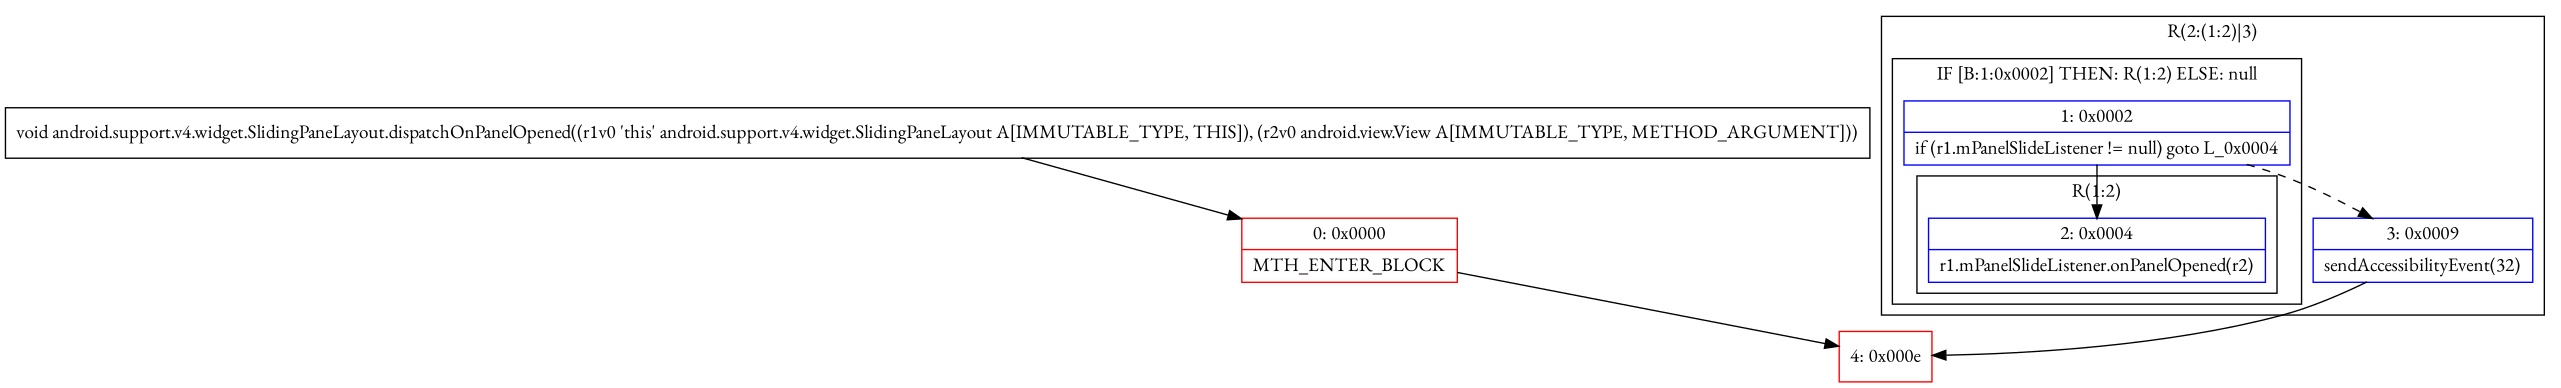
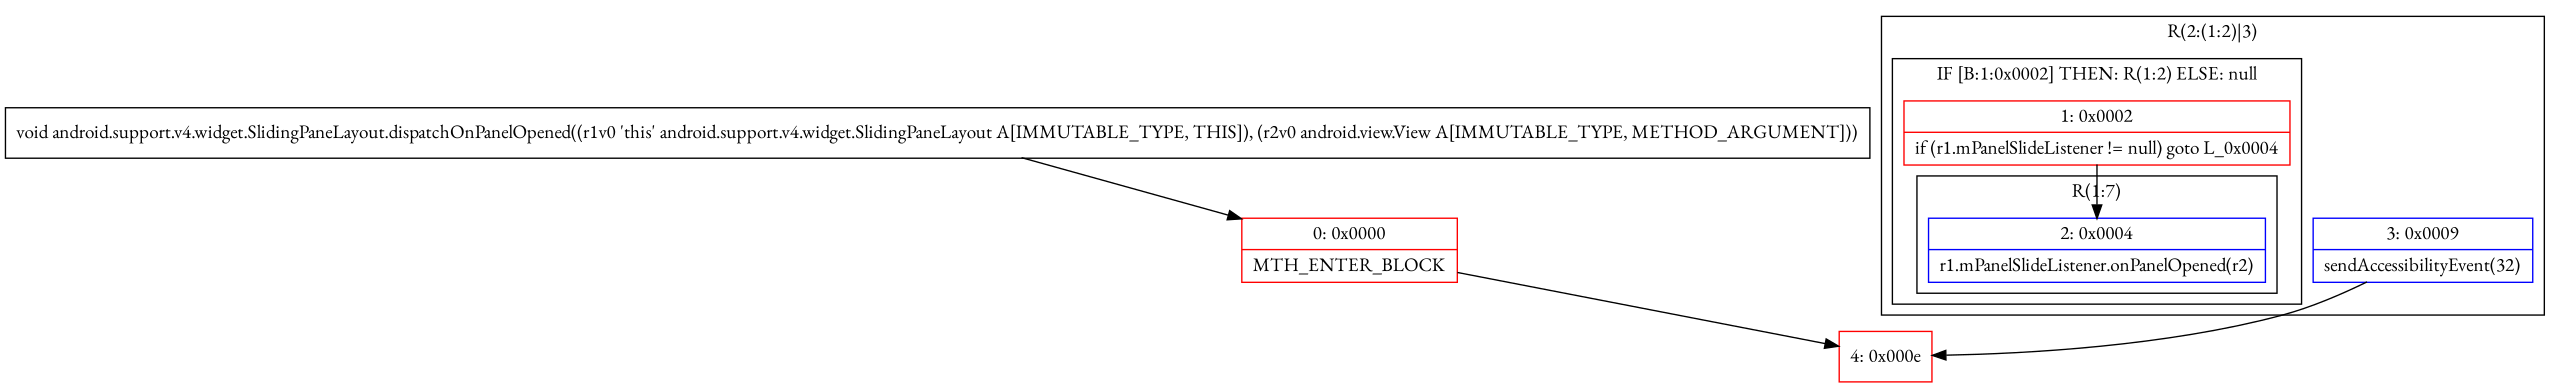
node "1: 0x0002": color blue -> red
edge "1: 0x0002" -> "3: 0x0009": removed
cluster "R(1:2)": label "R(1:2)" -> "R(1:7)"
